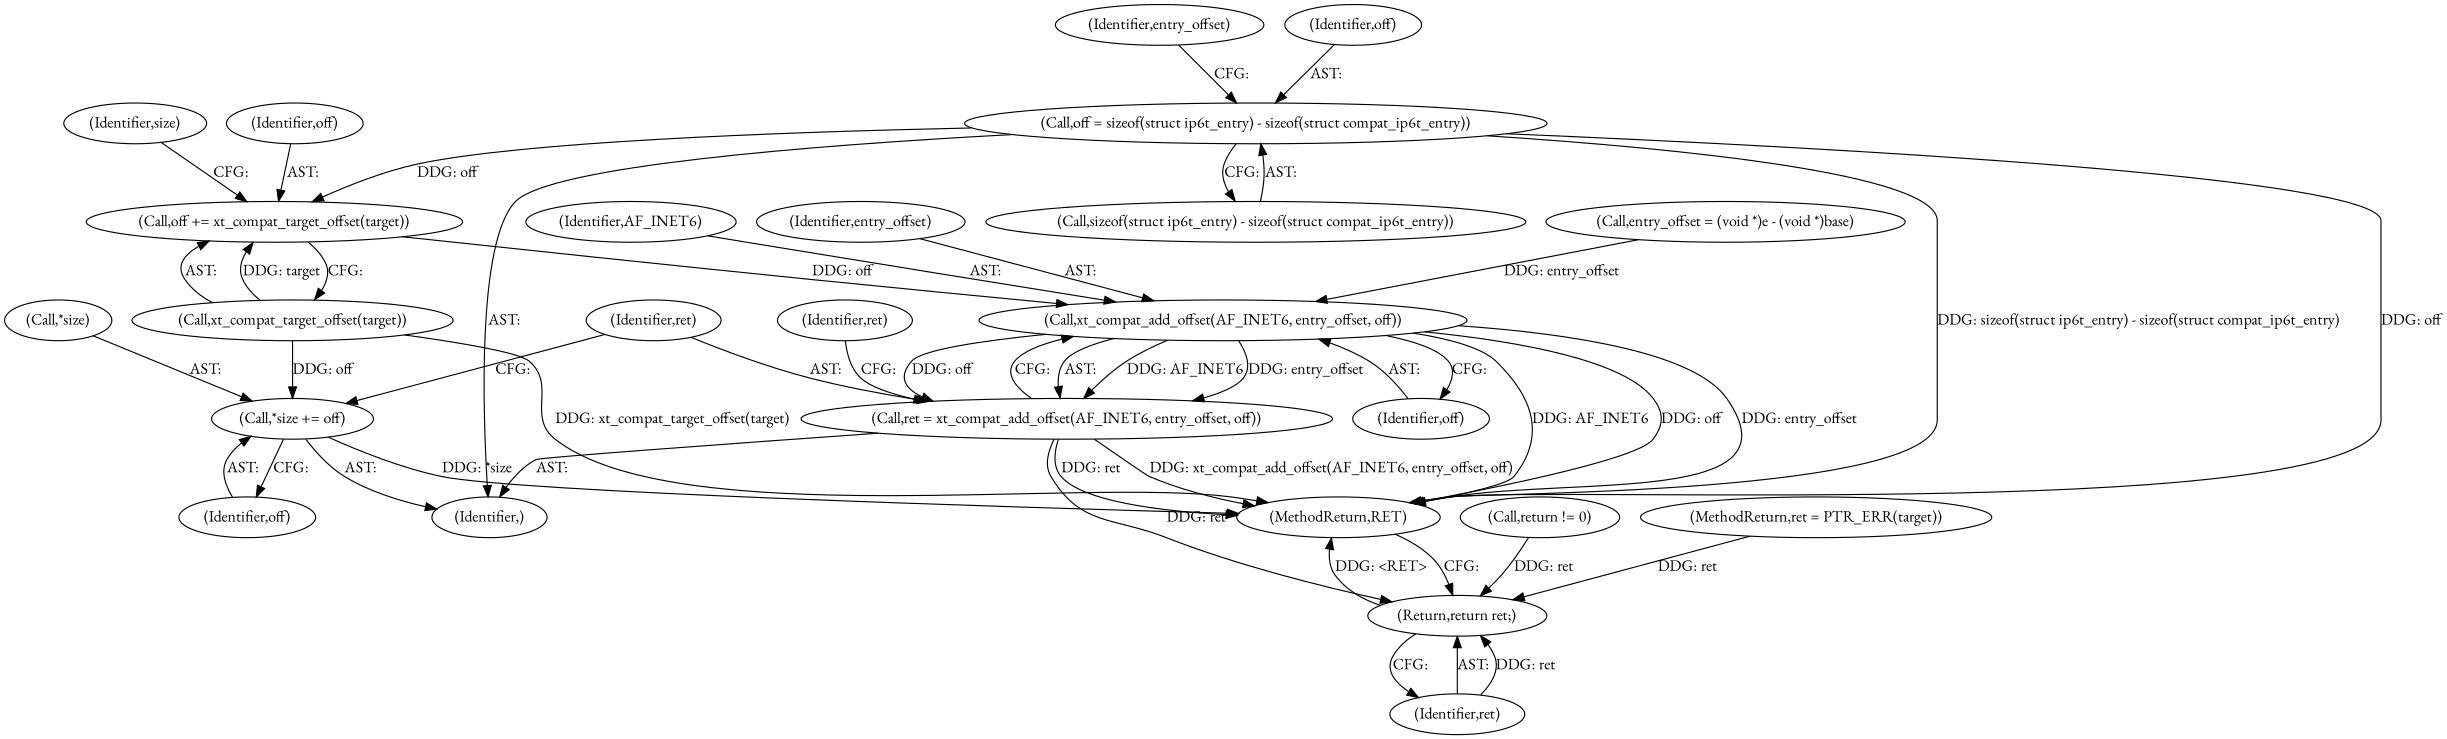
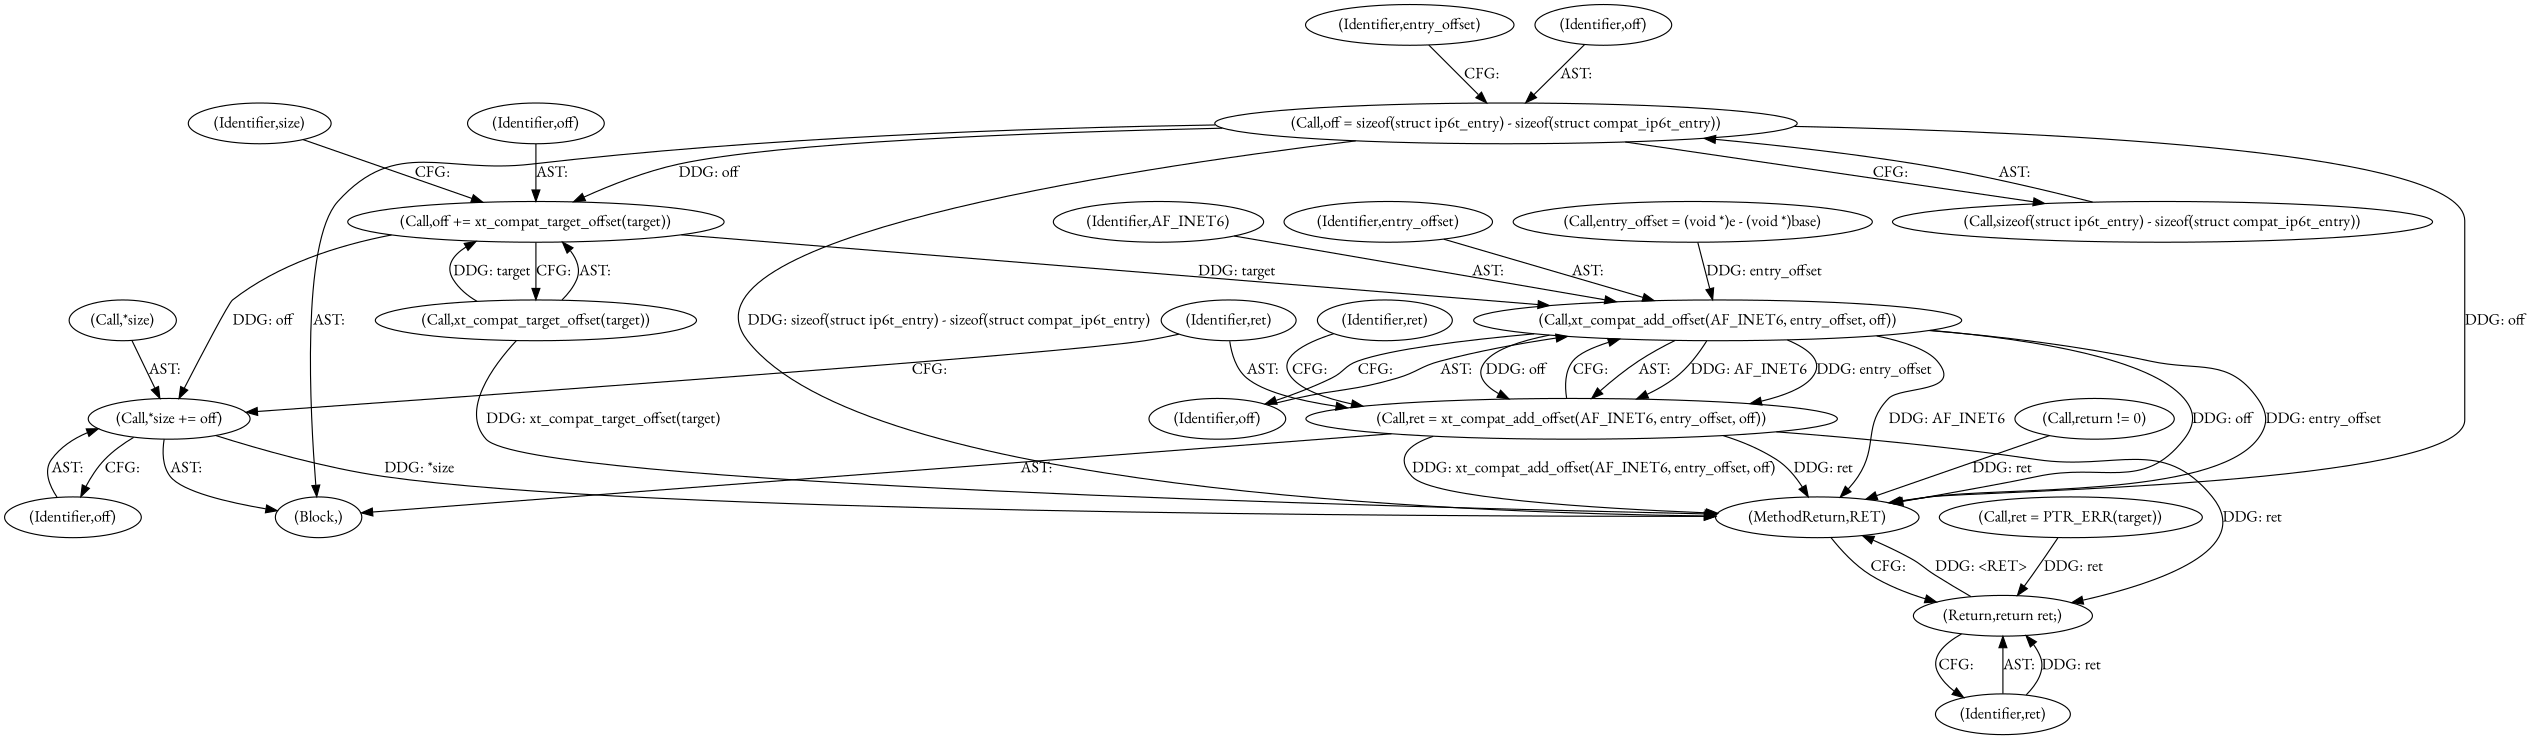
edge "(Call,off += xt_compat_target_offset(target))" -> "(Call,xt_compat_add_offset(AF_INET6, entry_offset, off))": label "DDG: off" -> "DDG: target"
edge "(Call,xt_compat_target_offset(target))" -> "(Call,*size += off)": now "(Call,off += xt_compat_target_offset(target))" -> "(Call,*size += off)"
node "(Identifier,)": label "(Identifier,)" -> "(Block,)"
node "(MethodReturn,ret = PTR_ERR(target))": label "(MethodReturn,ret = PTR_ERR(target))" -> "(Call,ret = PTR_ERR(target))"
edge "(Call,return != 0)" -> "(Return,return ret;)": now "(Call,return != 0)" -> "(MethodReturn,RET)"
